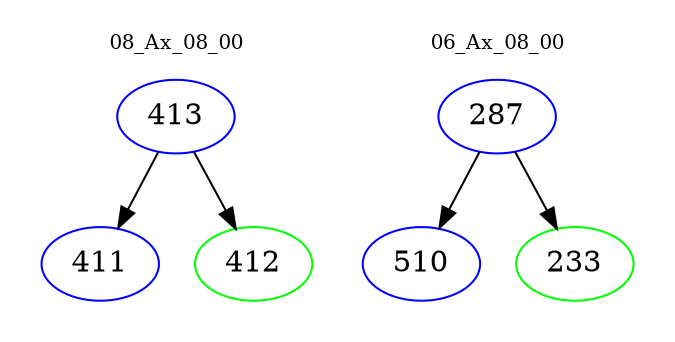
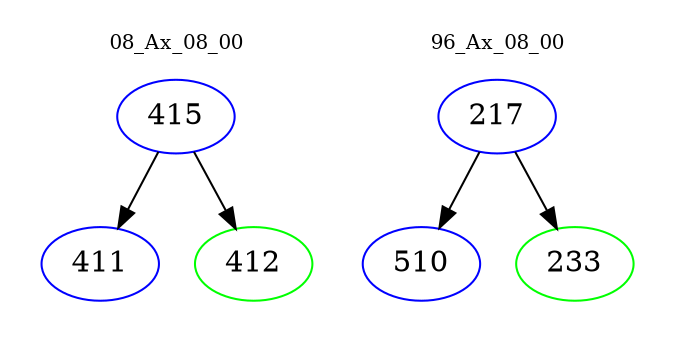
cluster "06_Ax_08_00": label "06_Ax_08_00" -> "96_Ax_08_00"
node "413": label "413" -> "415"
node "287": label "287" -> "217"
